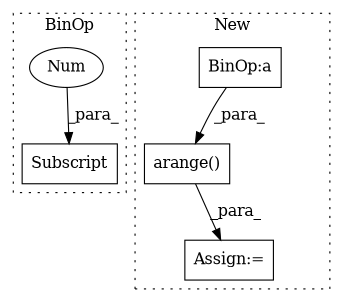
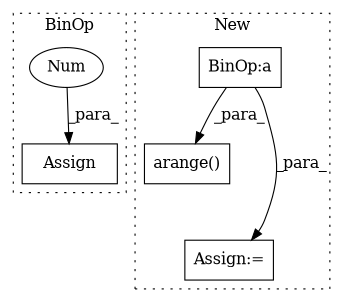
node "Subscript": label "Subscript" -> "Assign"
edge "arange()" -> "Assign:=": now "BinOp:a" -> "Assign:="
